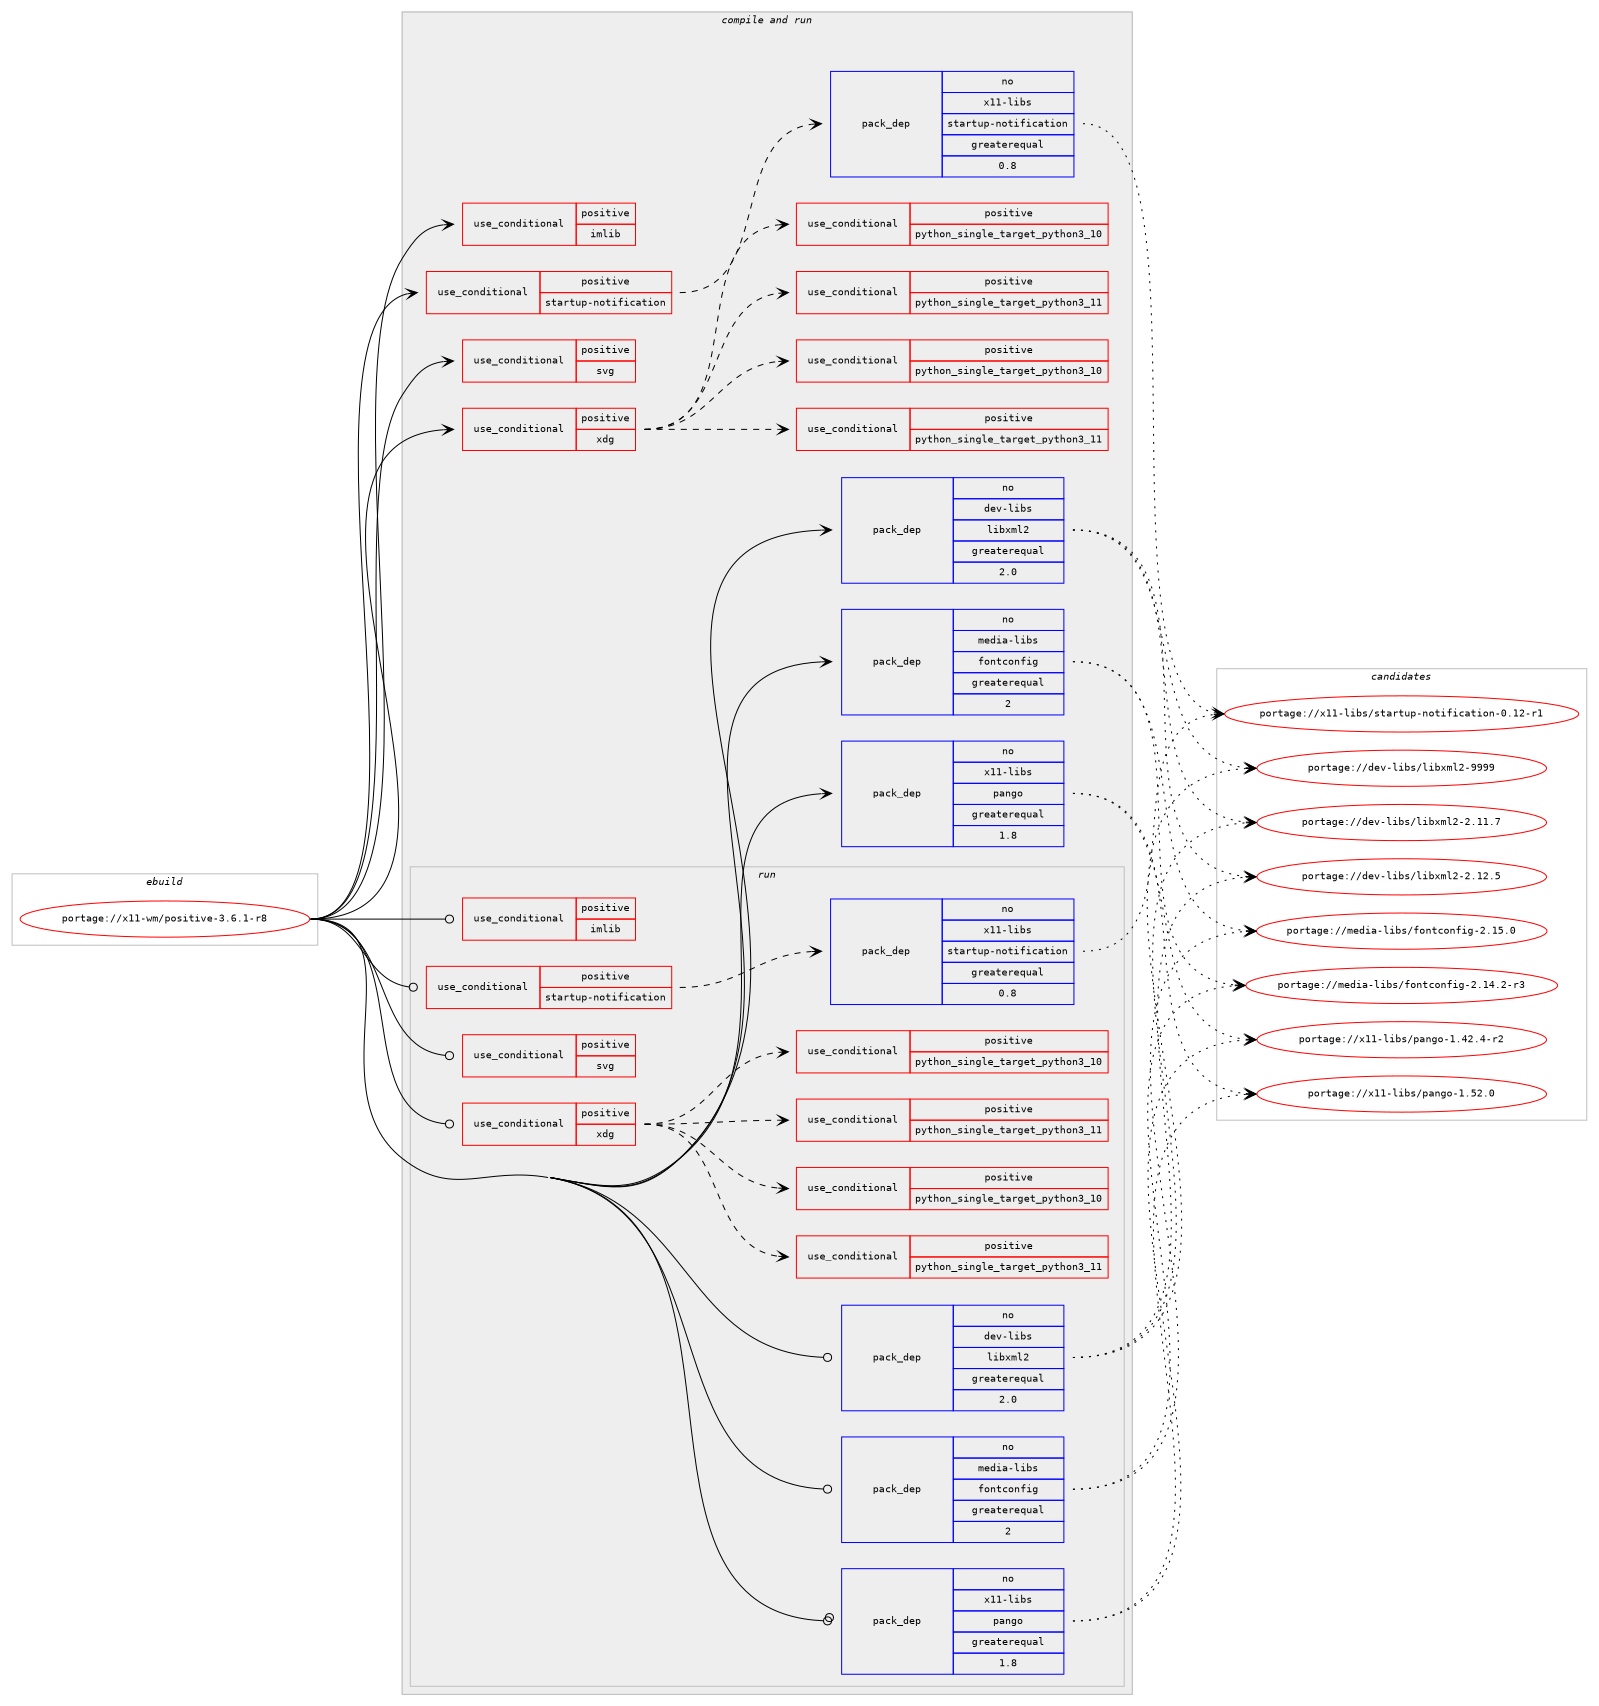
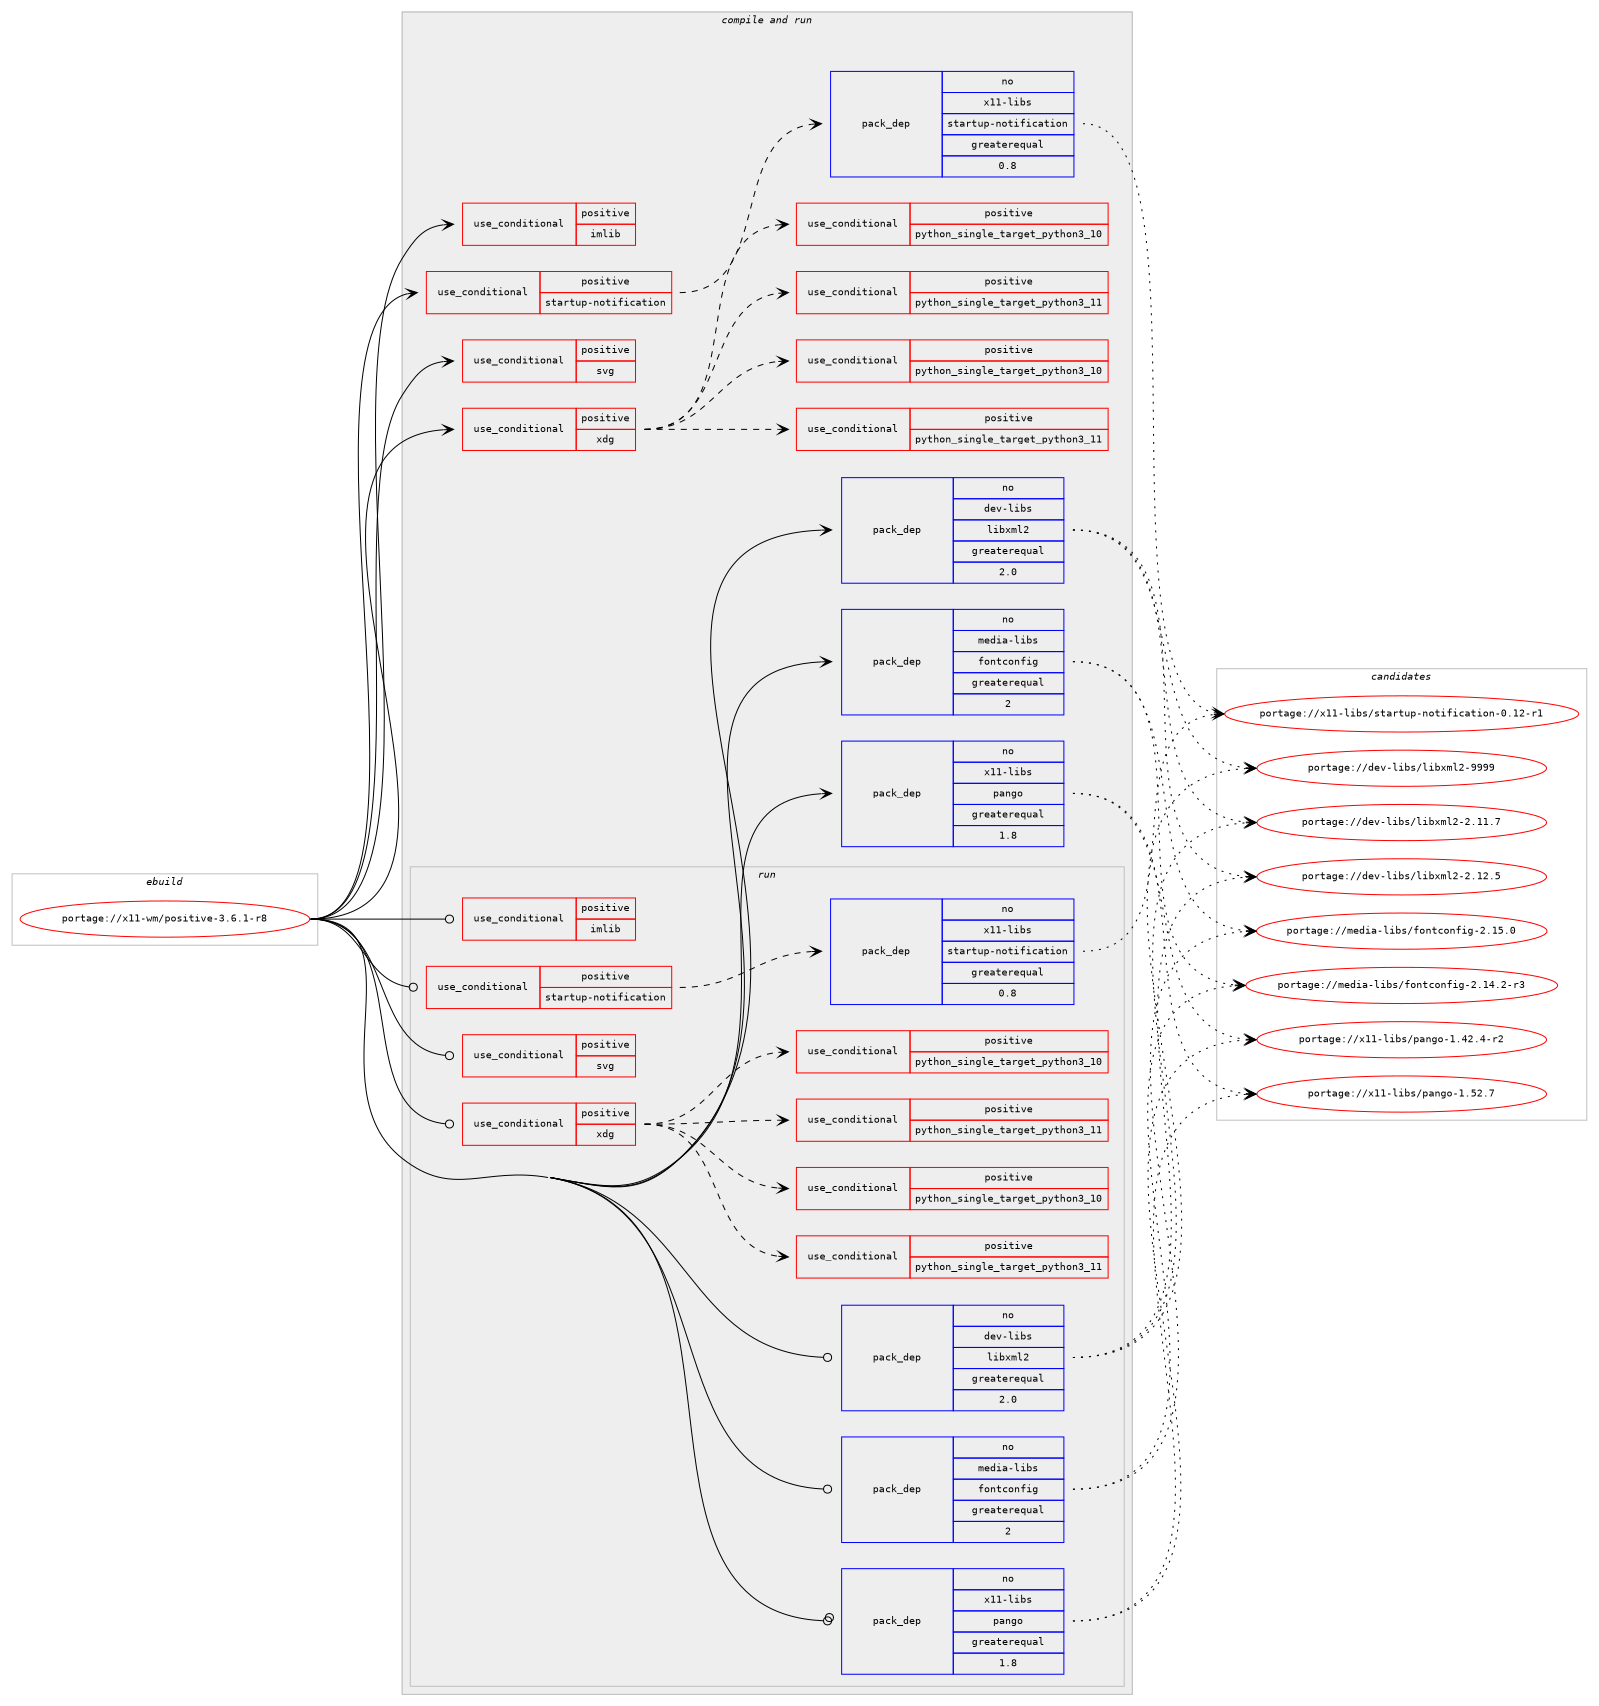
node "portage://x11-libs/pango-1.52.0": label "portage://x11-libs/pango-1.52.0" -> "portage://x11-libs/pango-1.52.7"
